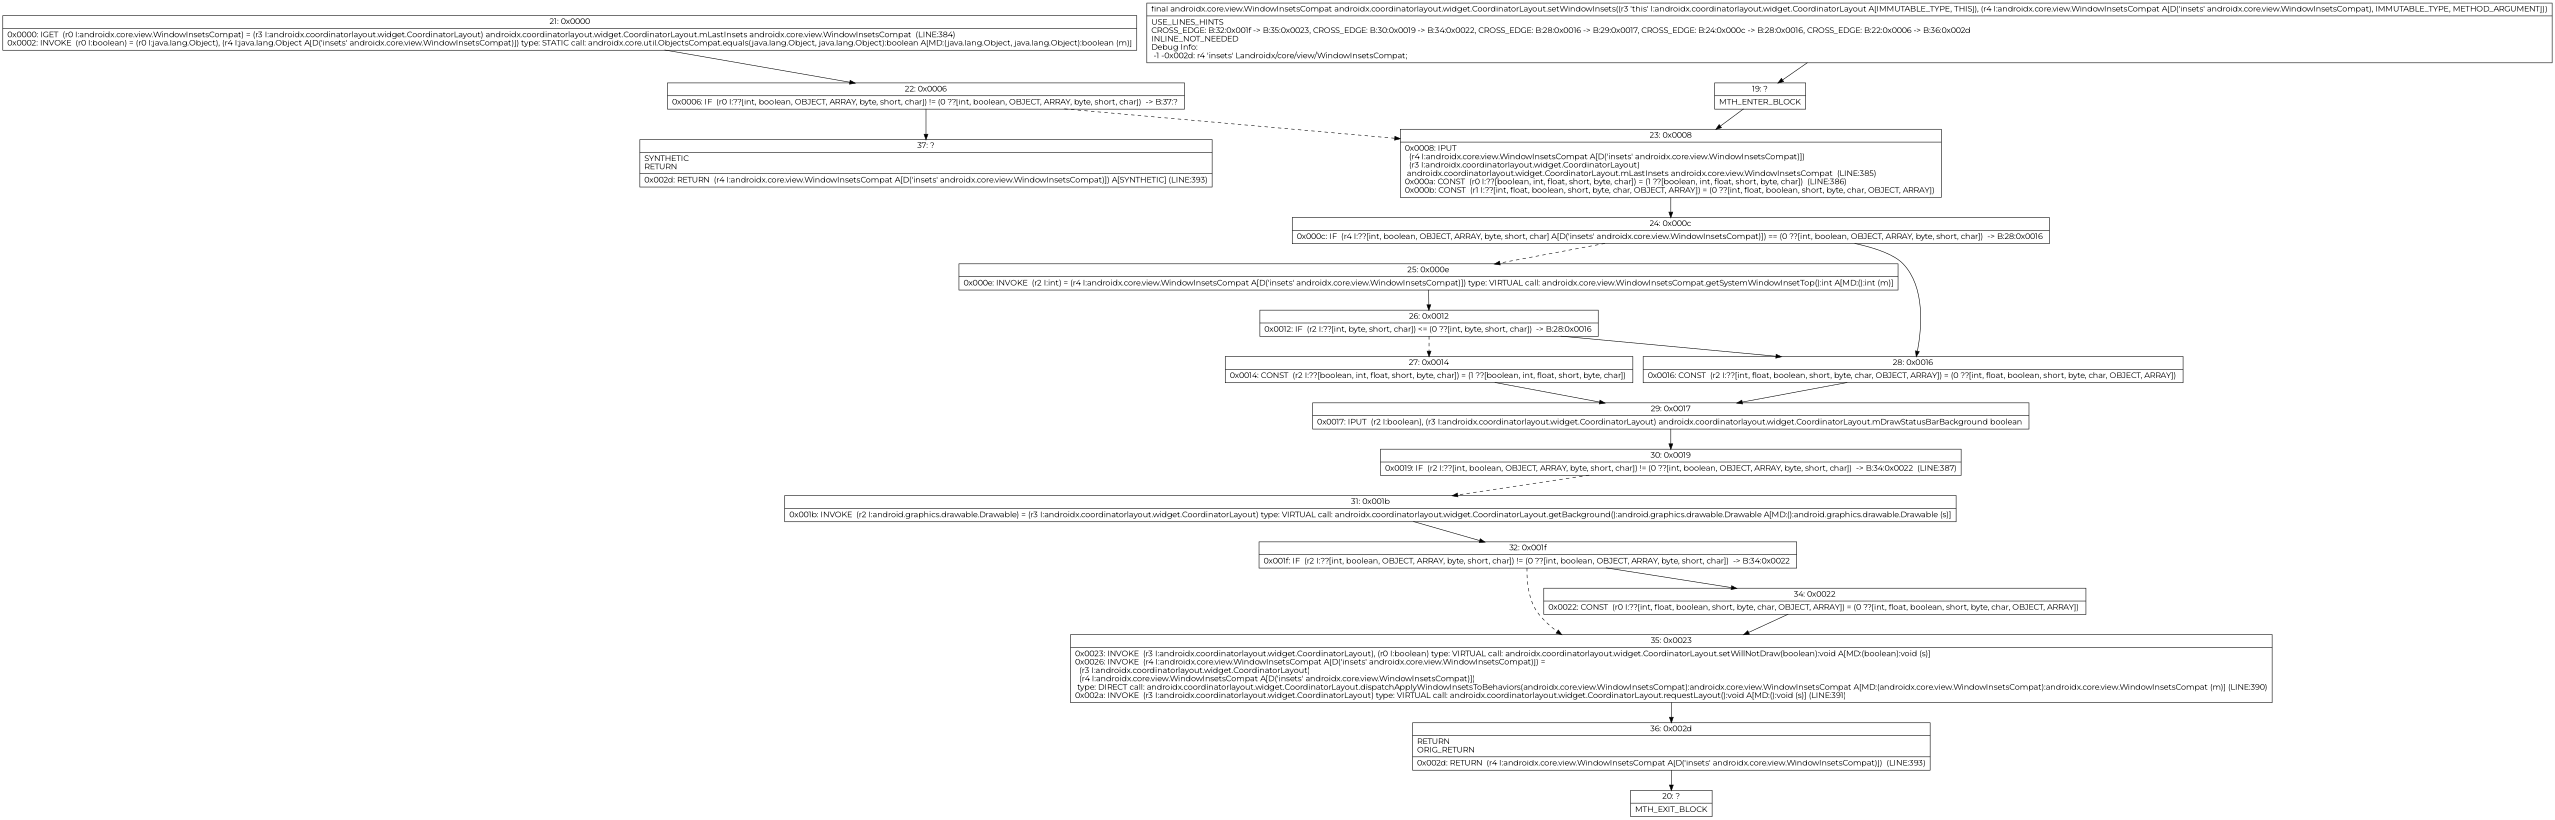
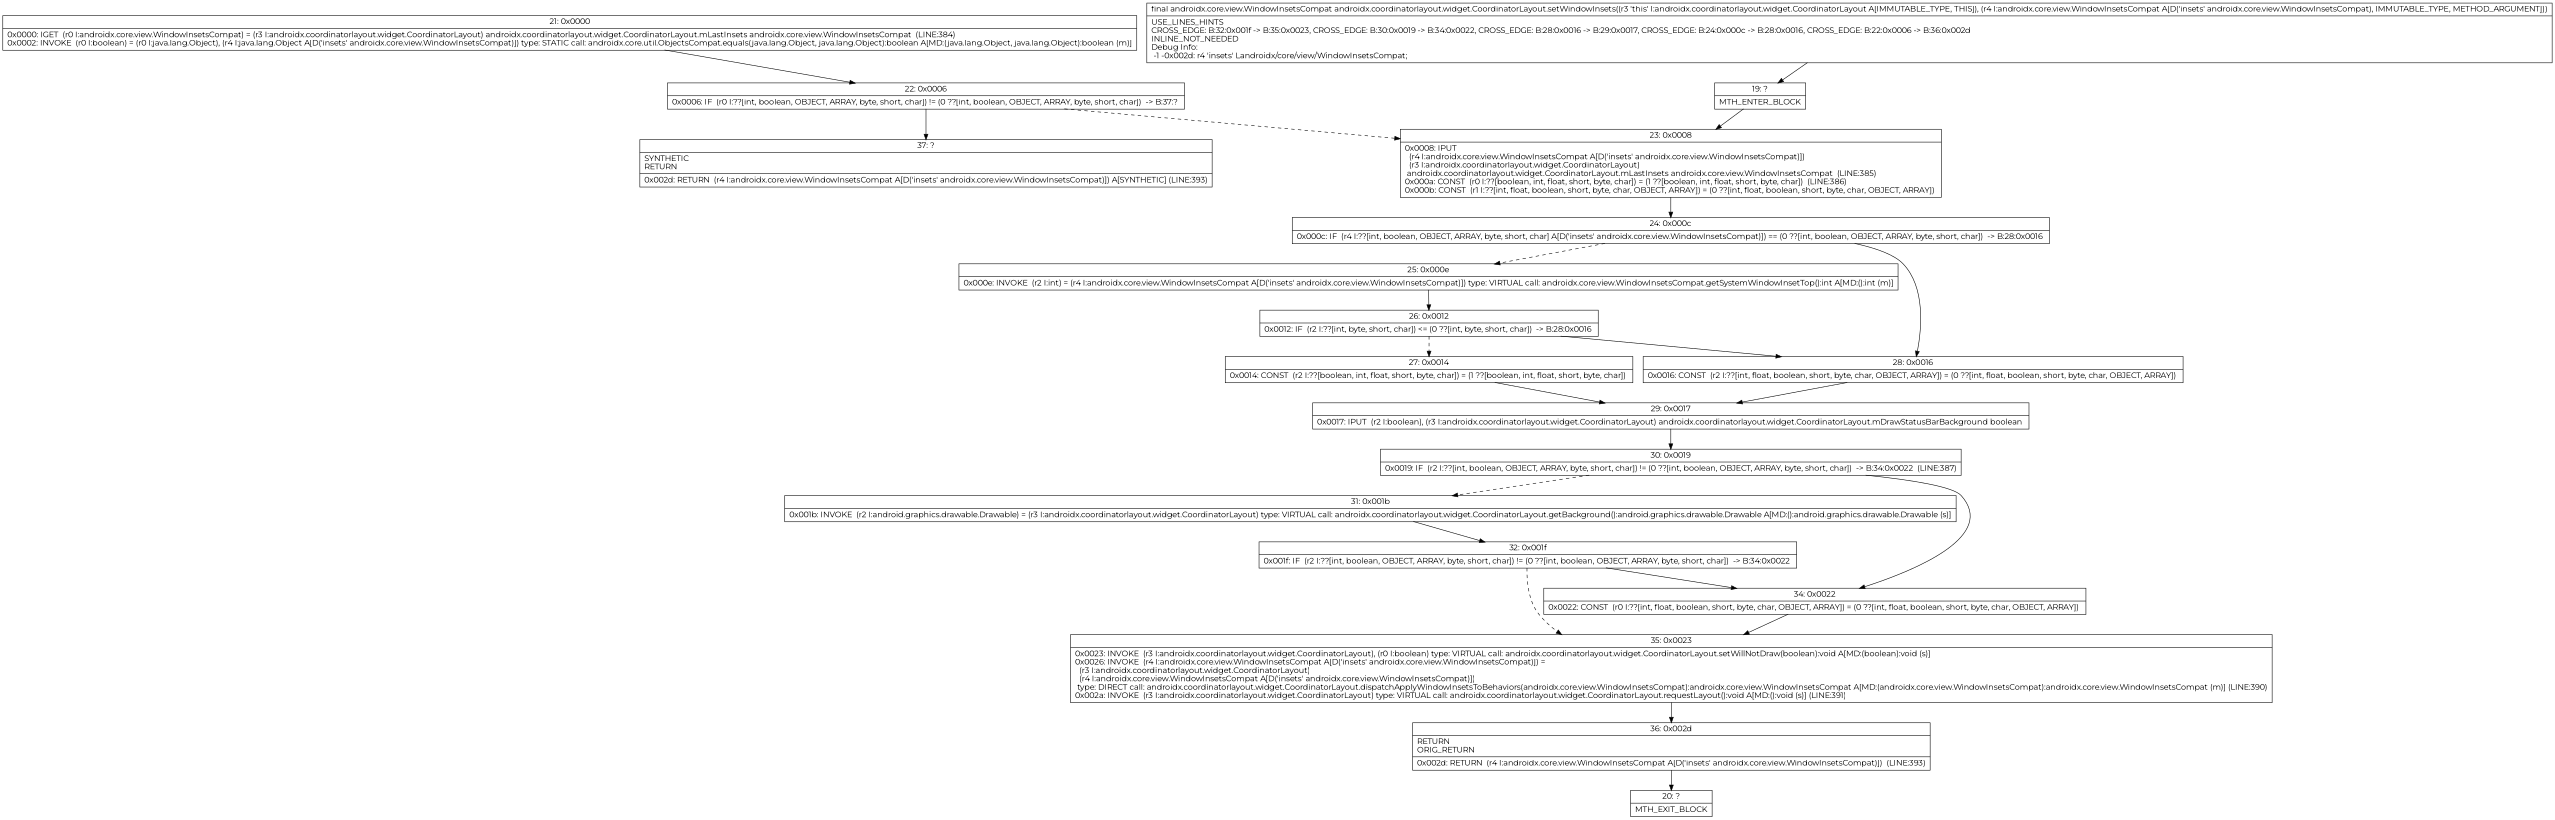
edge "30: 0x0019" -> "34: 0x0022": added
